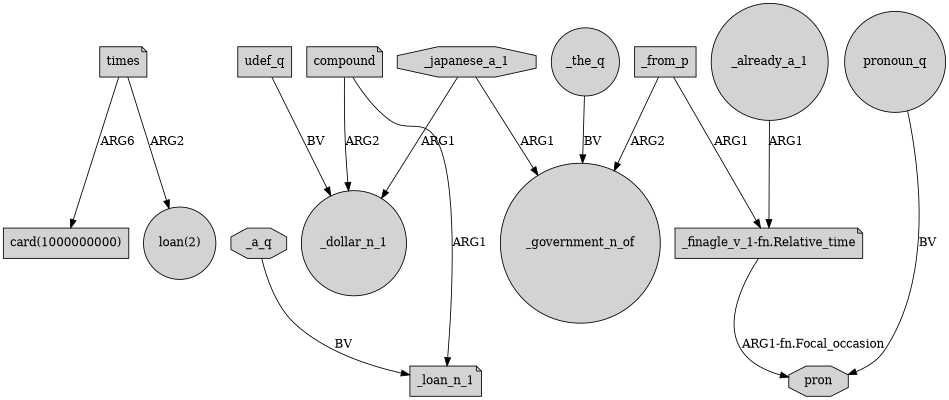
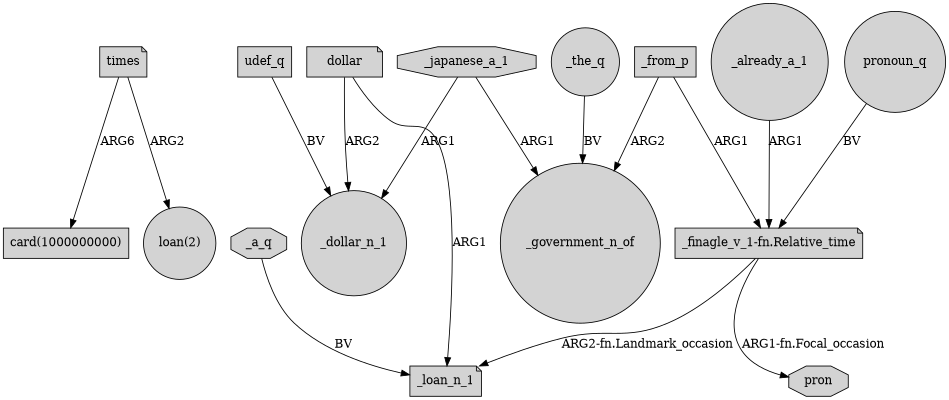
node "compound": label "compound" -> "dollar"
edge "pronoun_q" -> "pron": now "pronoun_q" -> "_finagle_v_1-fn.Relative_time"
edge "_finagle_v_1-fn.Relative_time" -> "_loan_n_1": added, label "ARG2-fn.Landmark_occasion"
